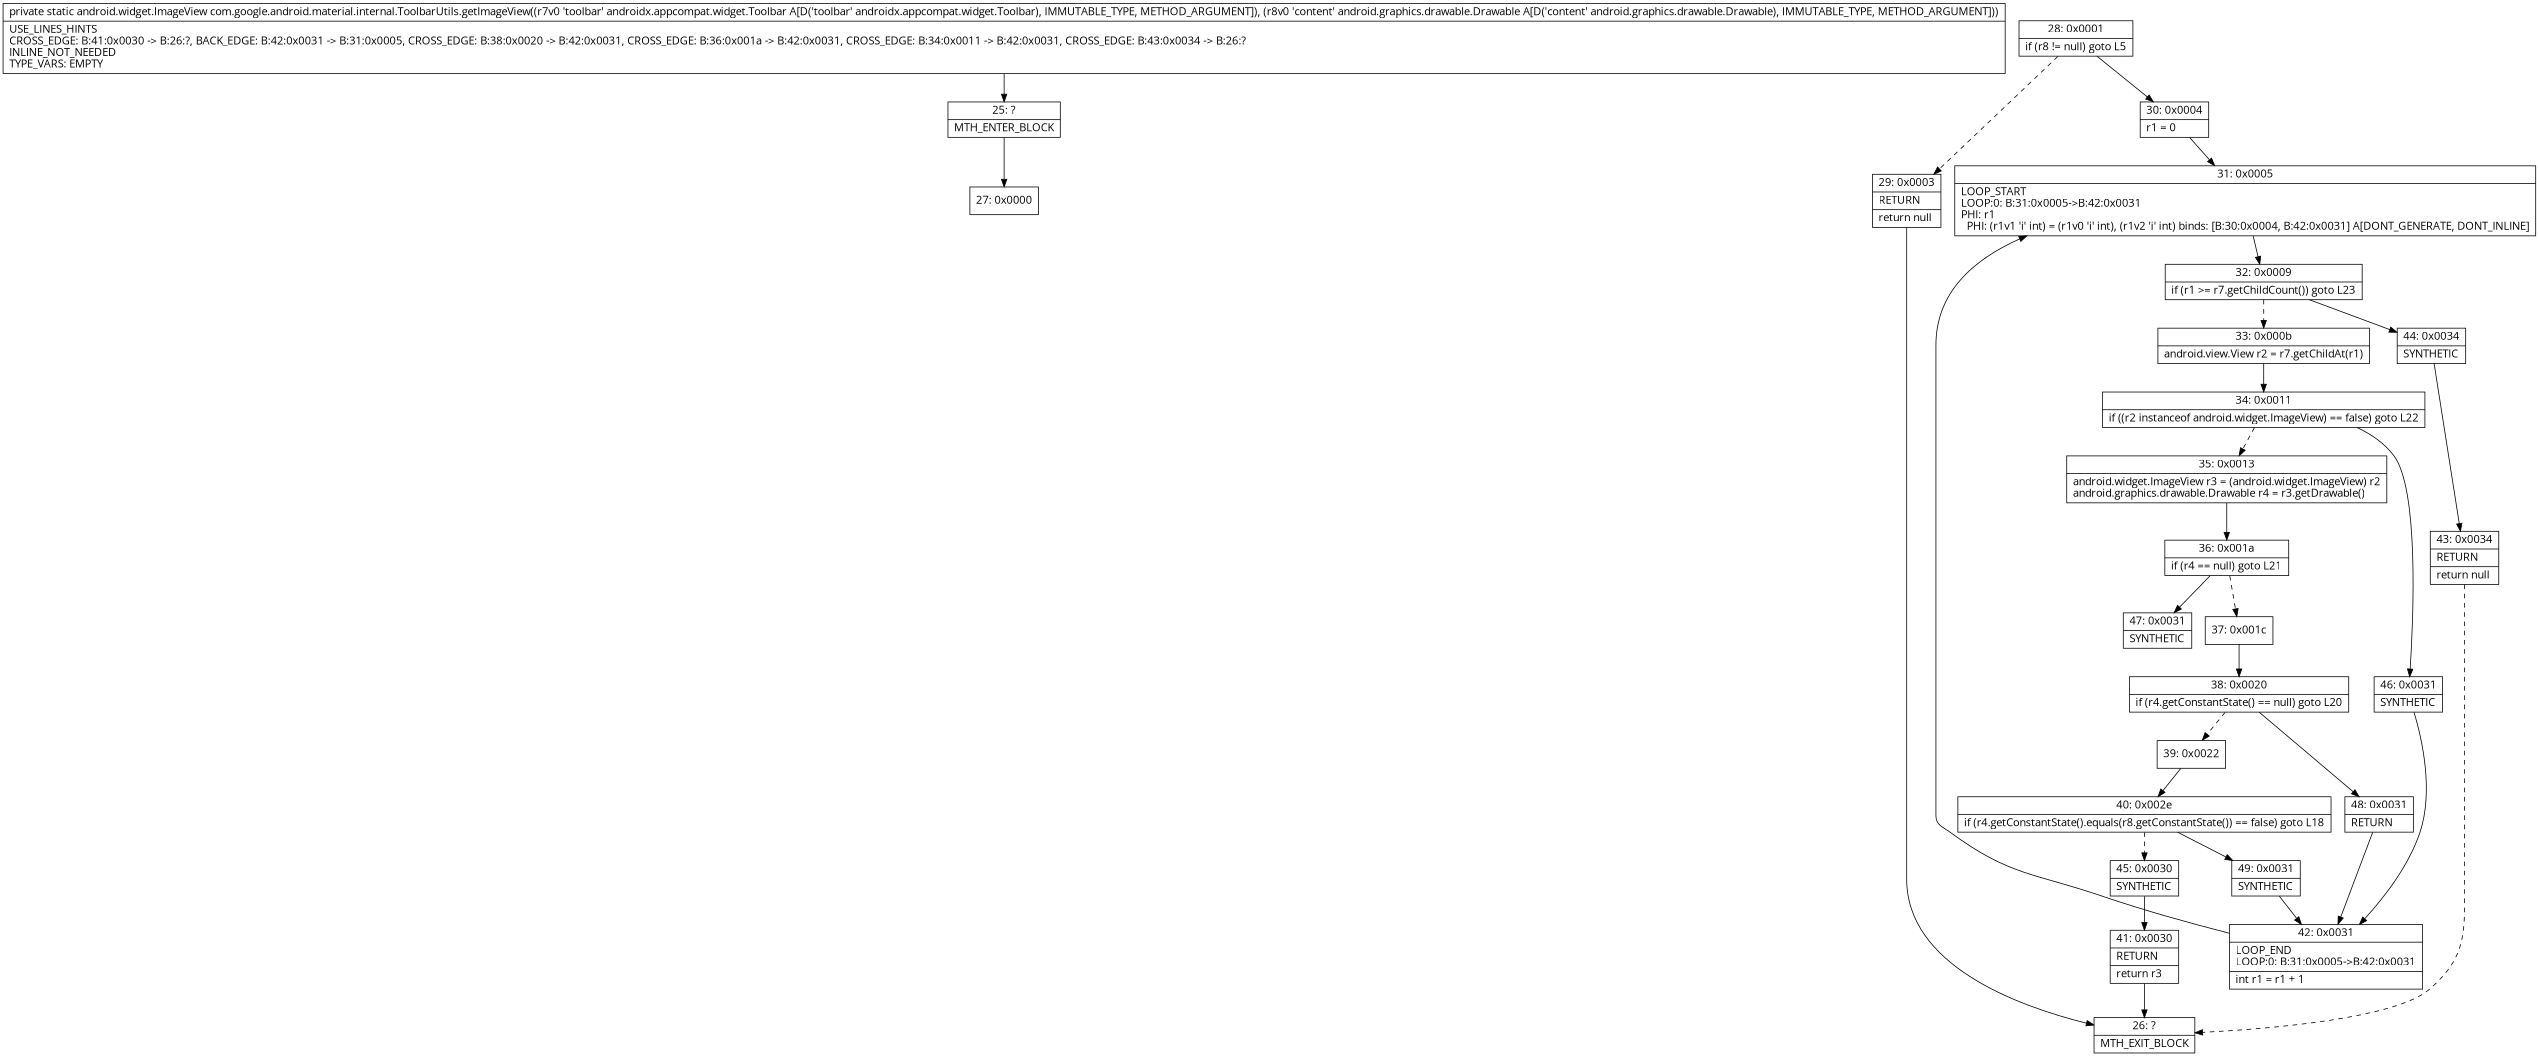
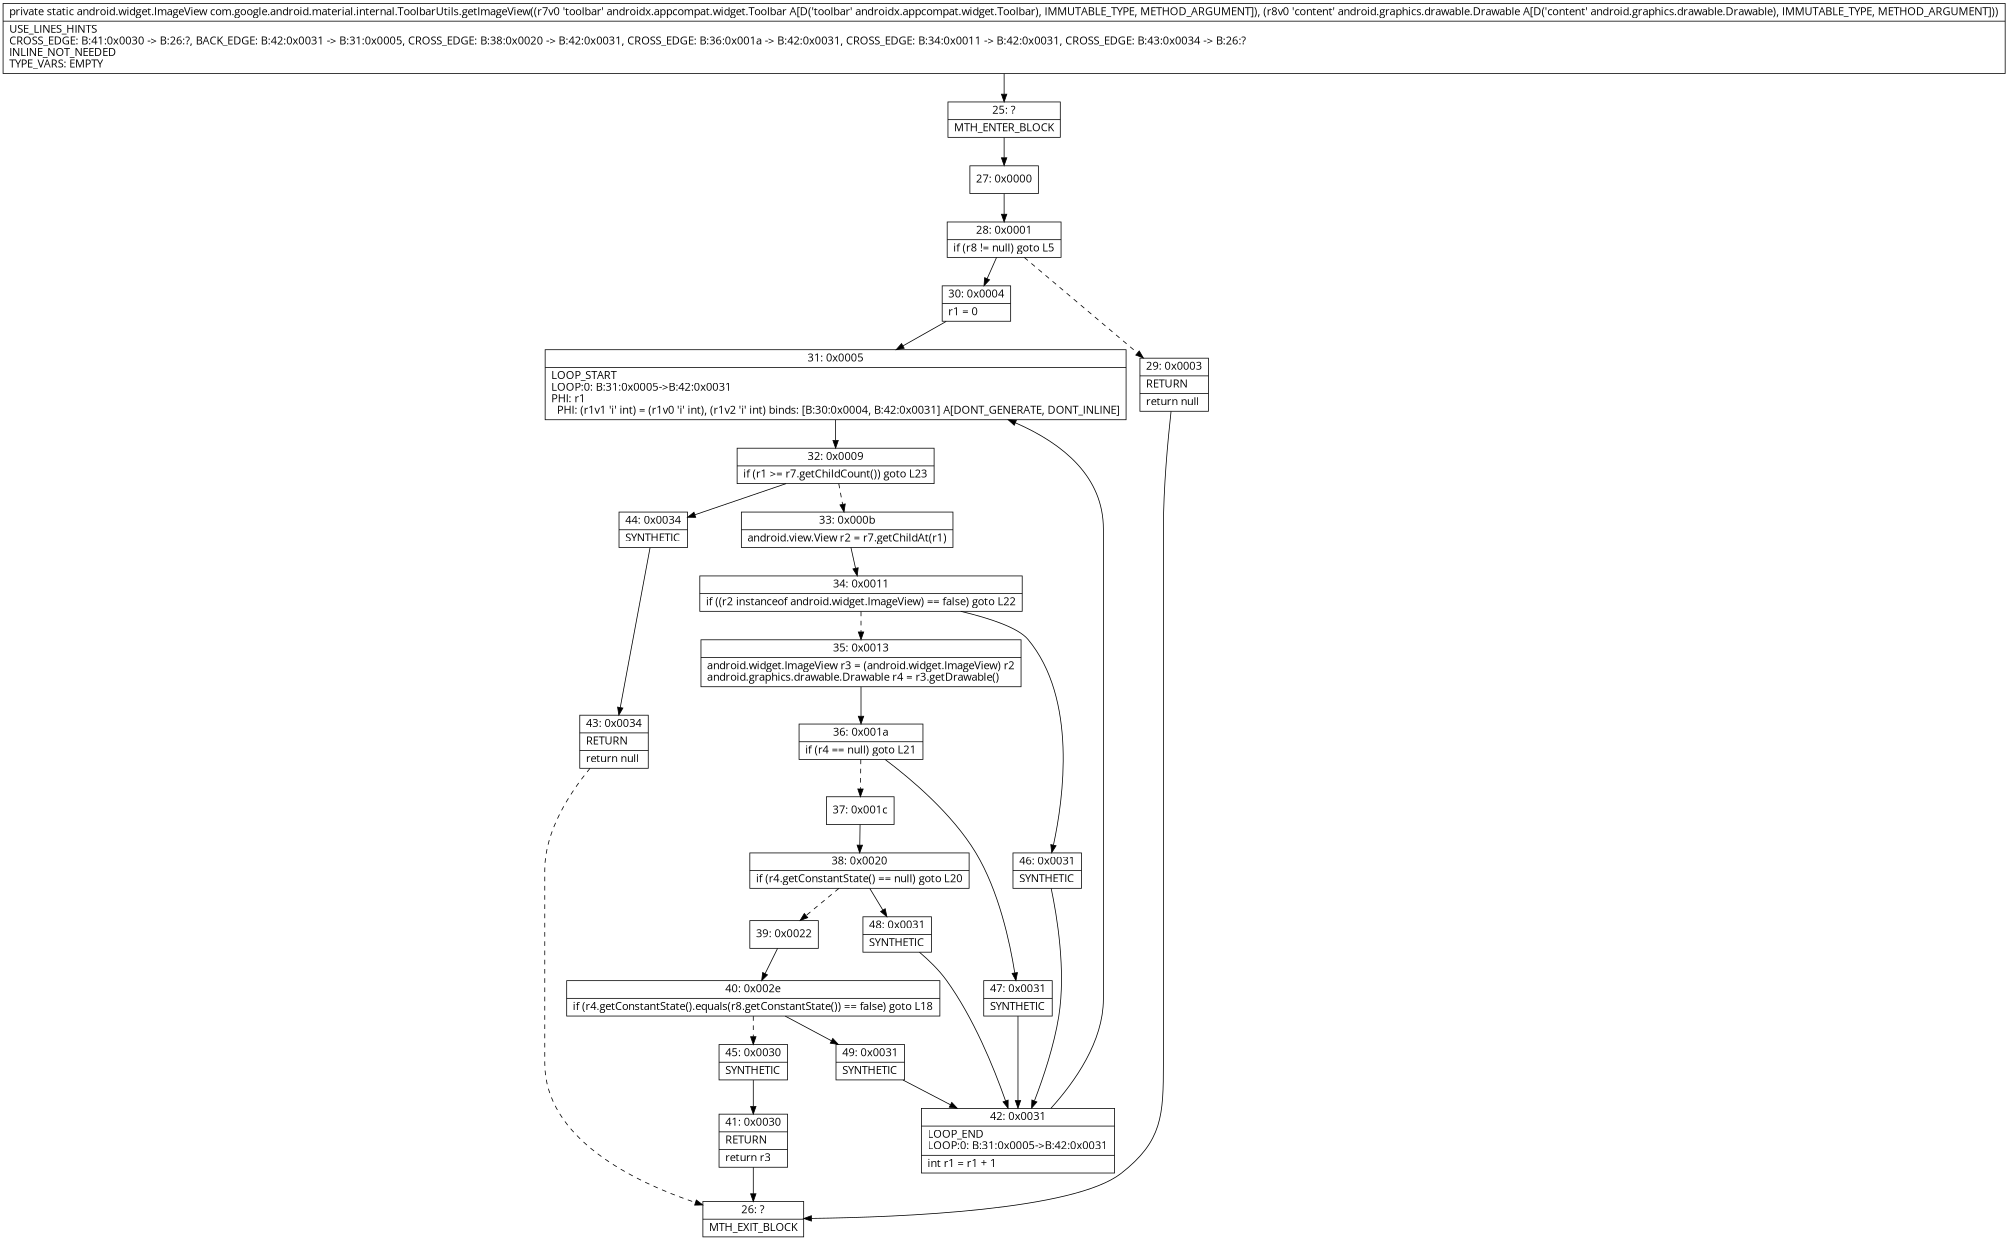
edge "27: 0x0000" -> "28: 0x0001": added
node "48: 0x0031": text "RETURN" -> "SYNTHETIC"
edge "47: 0x0031" -> "42: 0x0031": added
